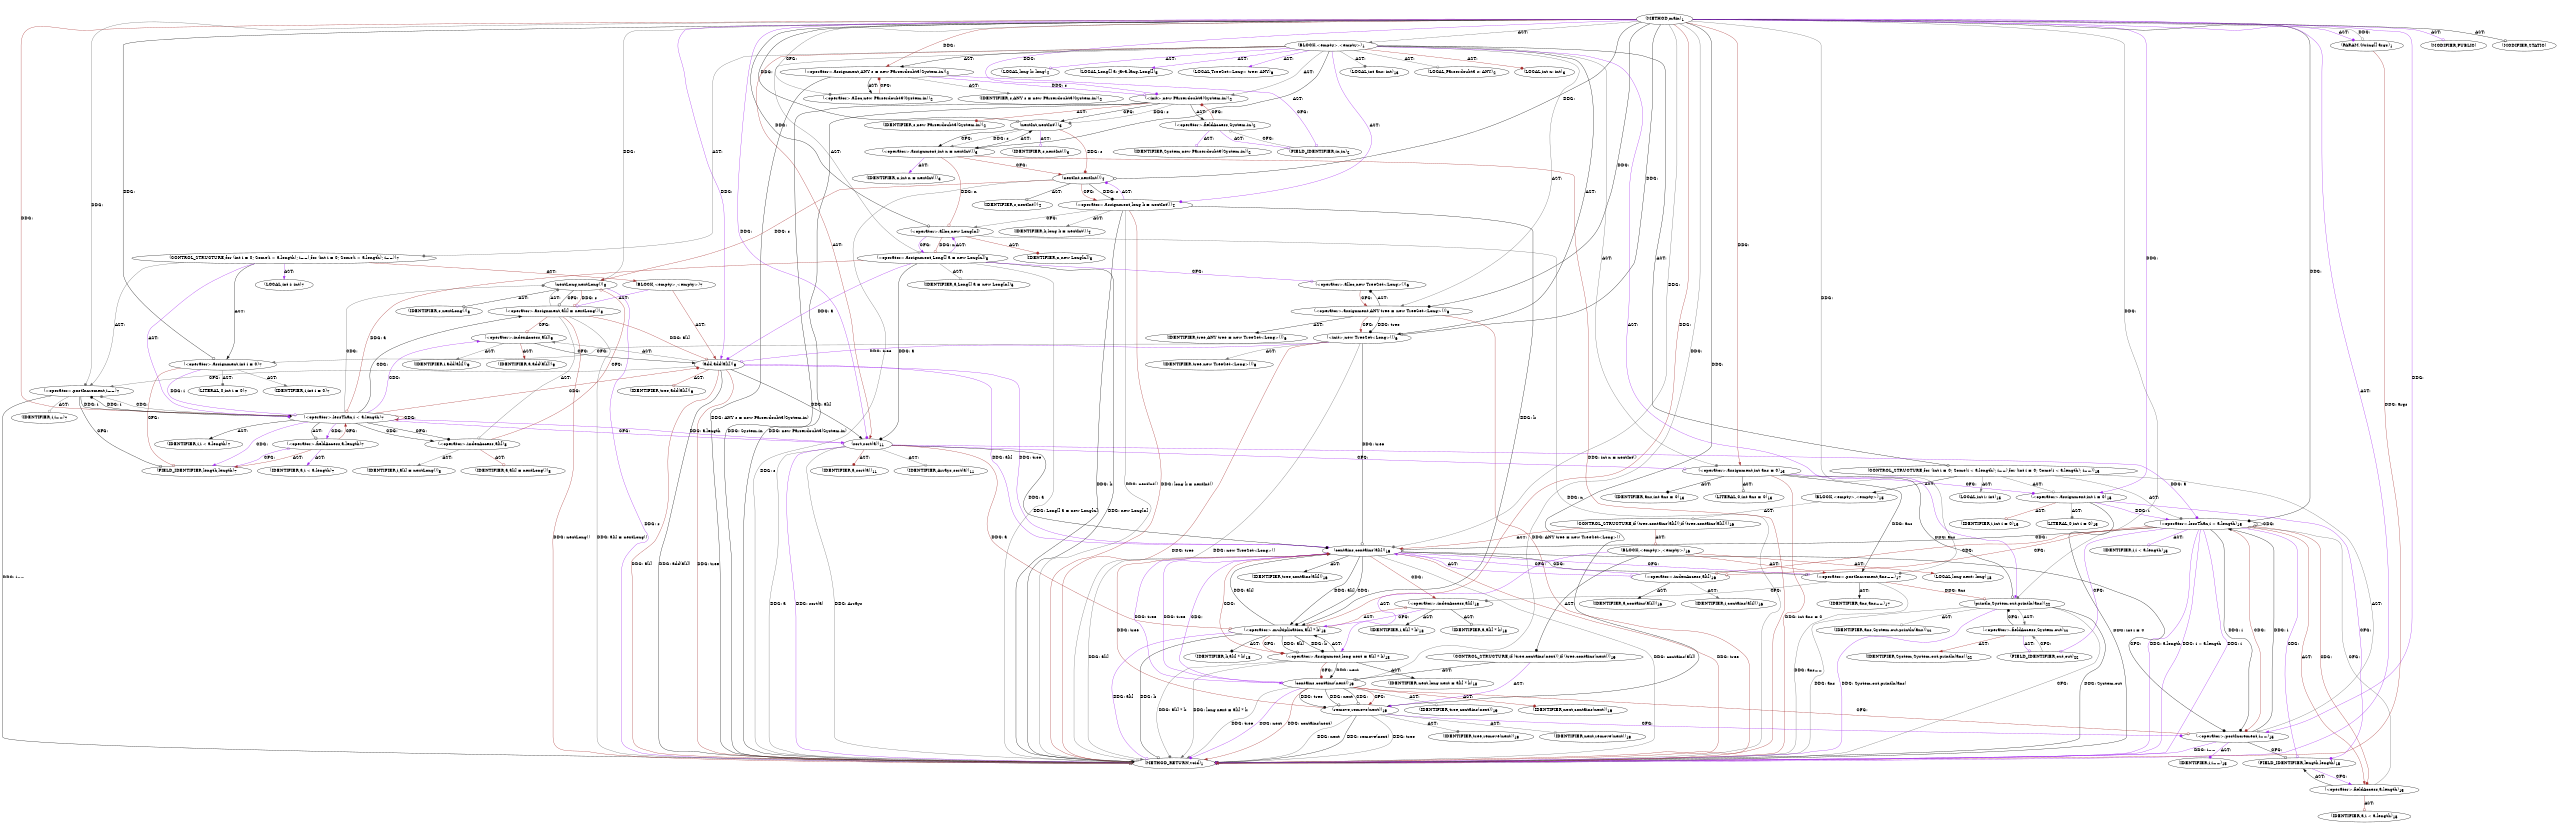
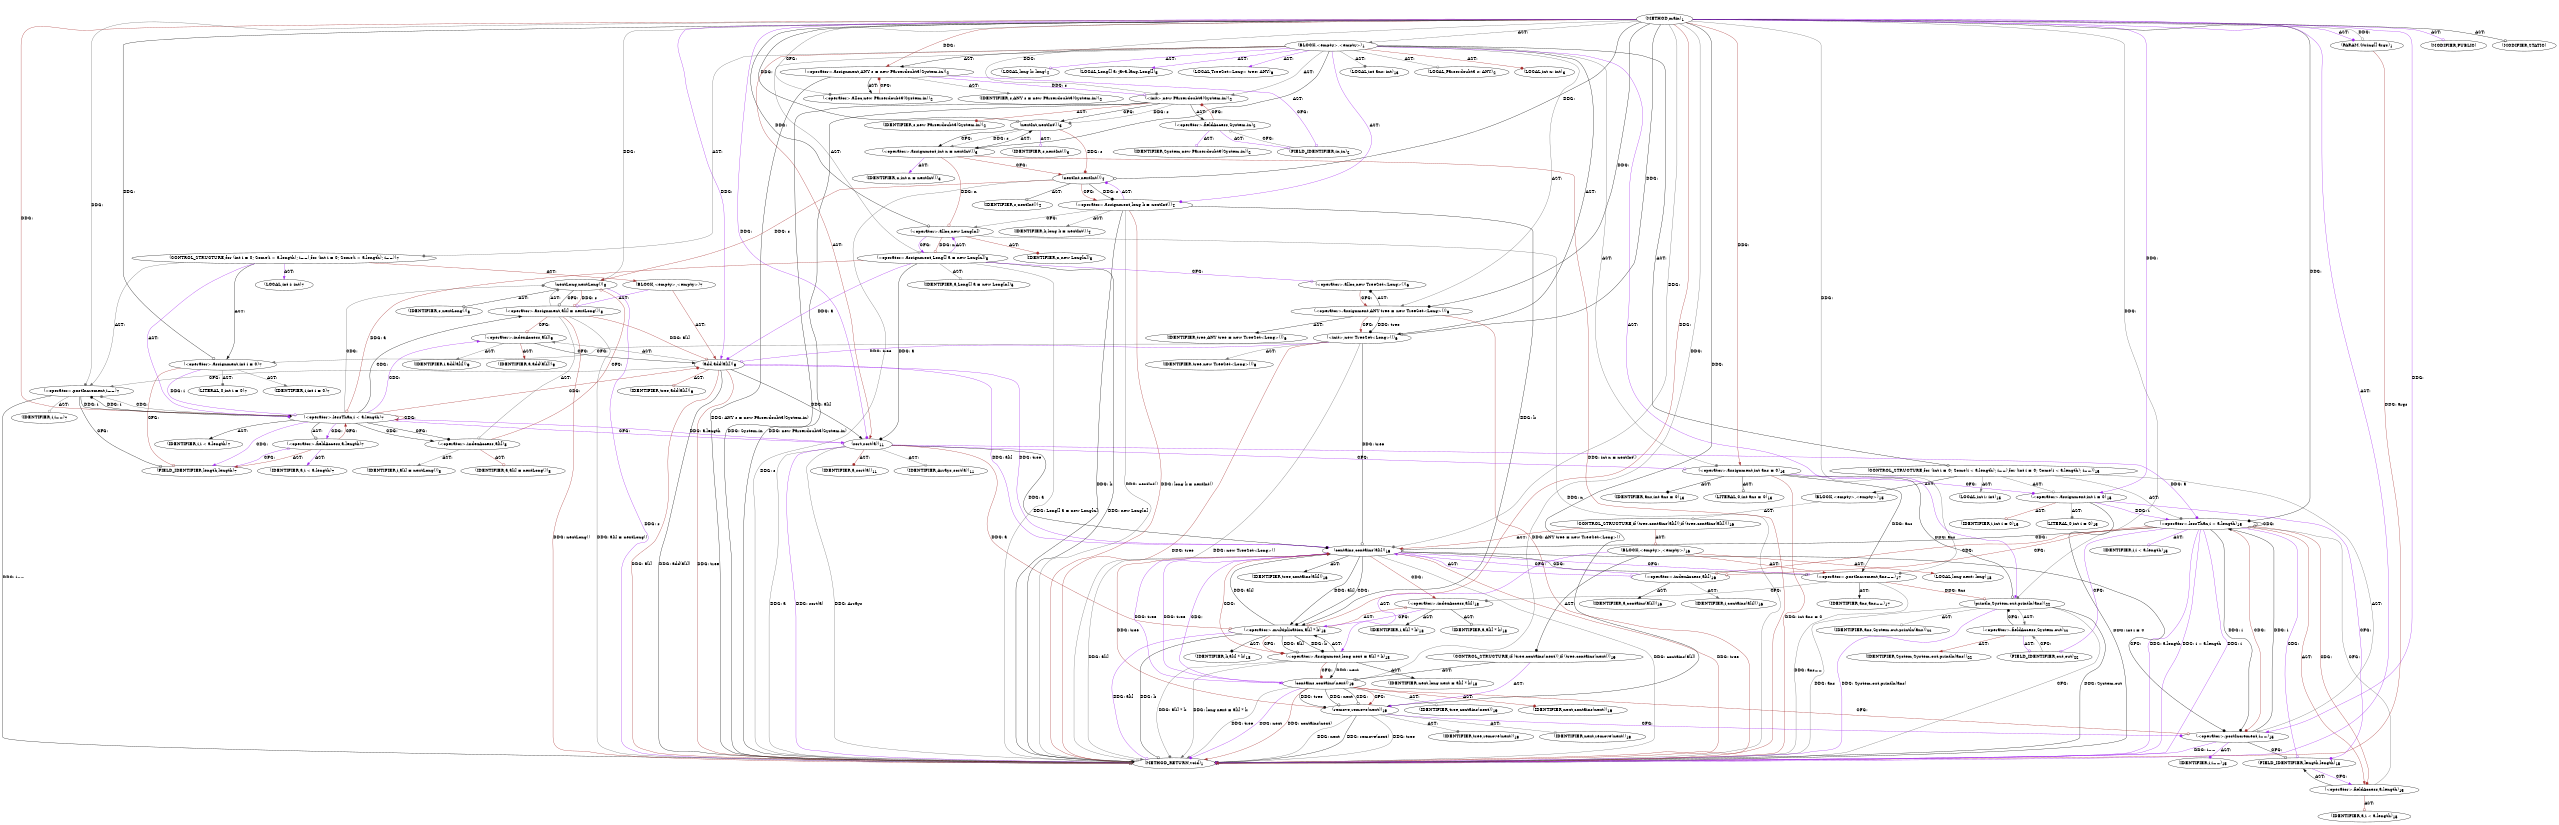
edge "(METHOD,main)" -> "(<init>,new Parserdoubt3(System.in))": color purple -> gray40
